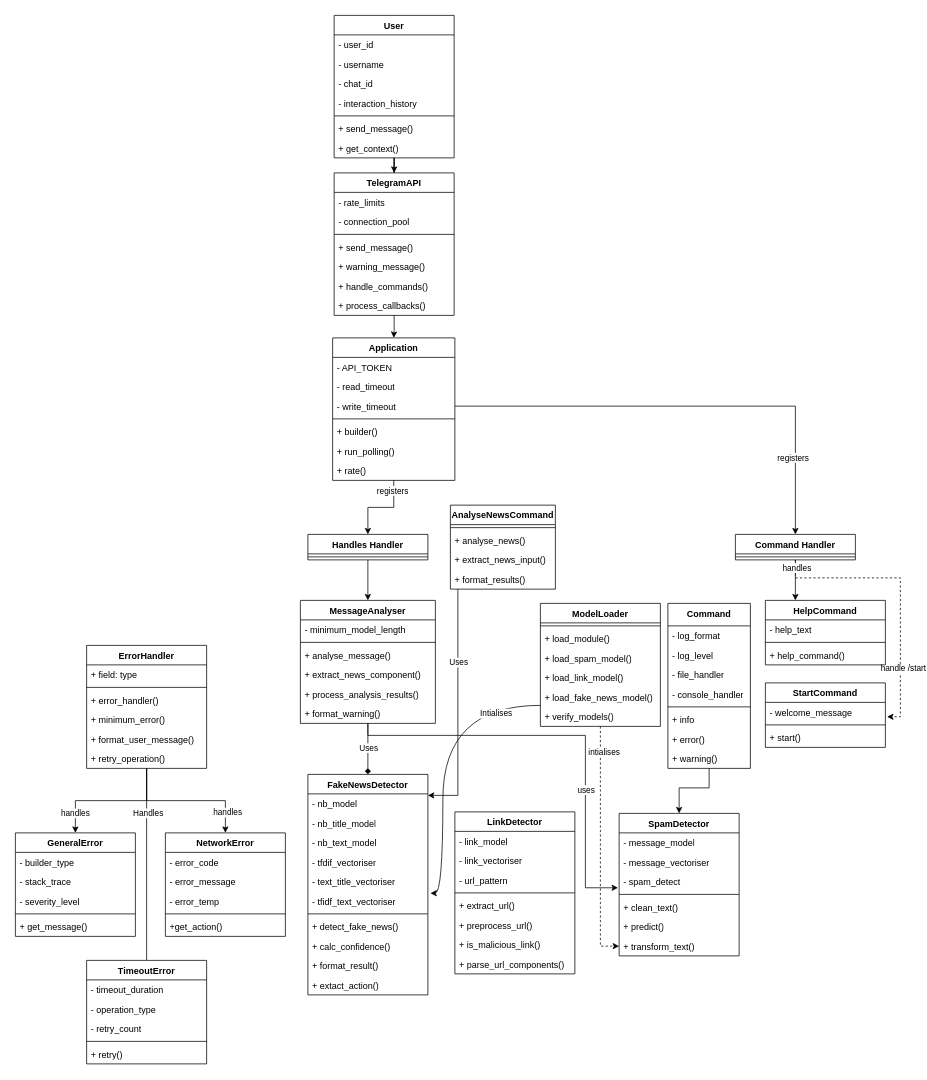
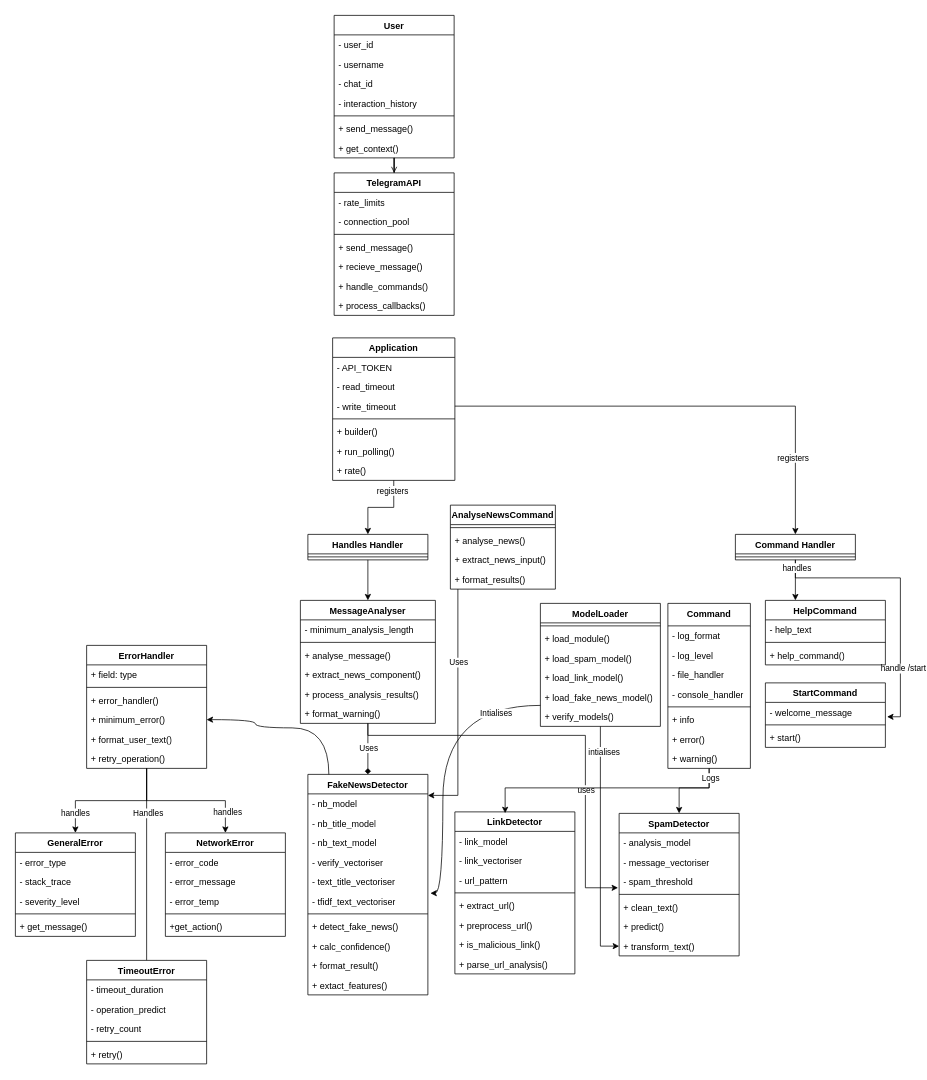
edge "User" -> "TelegramAPI": arrowhead classic -> open
node "+ warning_message()": label "+ warning_message()" -> "+ recieve_message()"
edge "TelegramAPI" -> "Application": removed
edge "Command Handler" -> "- welcome_message": style dashed -> solid
node "- minimum_model_length": label "- minimum_model_length" -> "- minimum_analysis_length"
edge "FakeNewsDetector" -> "+ minimum_error()": added
node "+ format_user_message()": label "+ format_user_message()" -> "+ format_user_text()"
edge "Command" -> "LinkDetector": added, label "Logs"
node "- message_model": label "- message_model" -> "- analysis_model"
edge "ModelLoader" -> "+ transform_text()": style dashed -> solid
node "- builder_type": label "- builder_type" -> "- error_type"
node "- tfdif_vectoriser": label "- tfdif_vectoriser" -> "- verify_vectoriser"
node "- spam_detect": label "- spam_detect" -> "- spam_threshold"
node "+ parse_url_components()": label "+ parse_url_components()" -> "+ parse_url_analysis()"
node "+ extact_action()": label "+ extact_action()" -> "+ extact_features()"
node "- operation_type": label "- operation_type" -> "- operation_predict"
